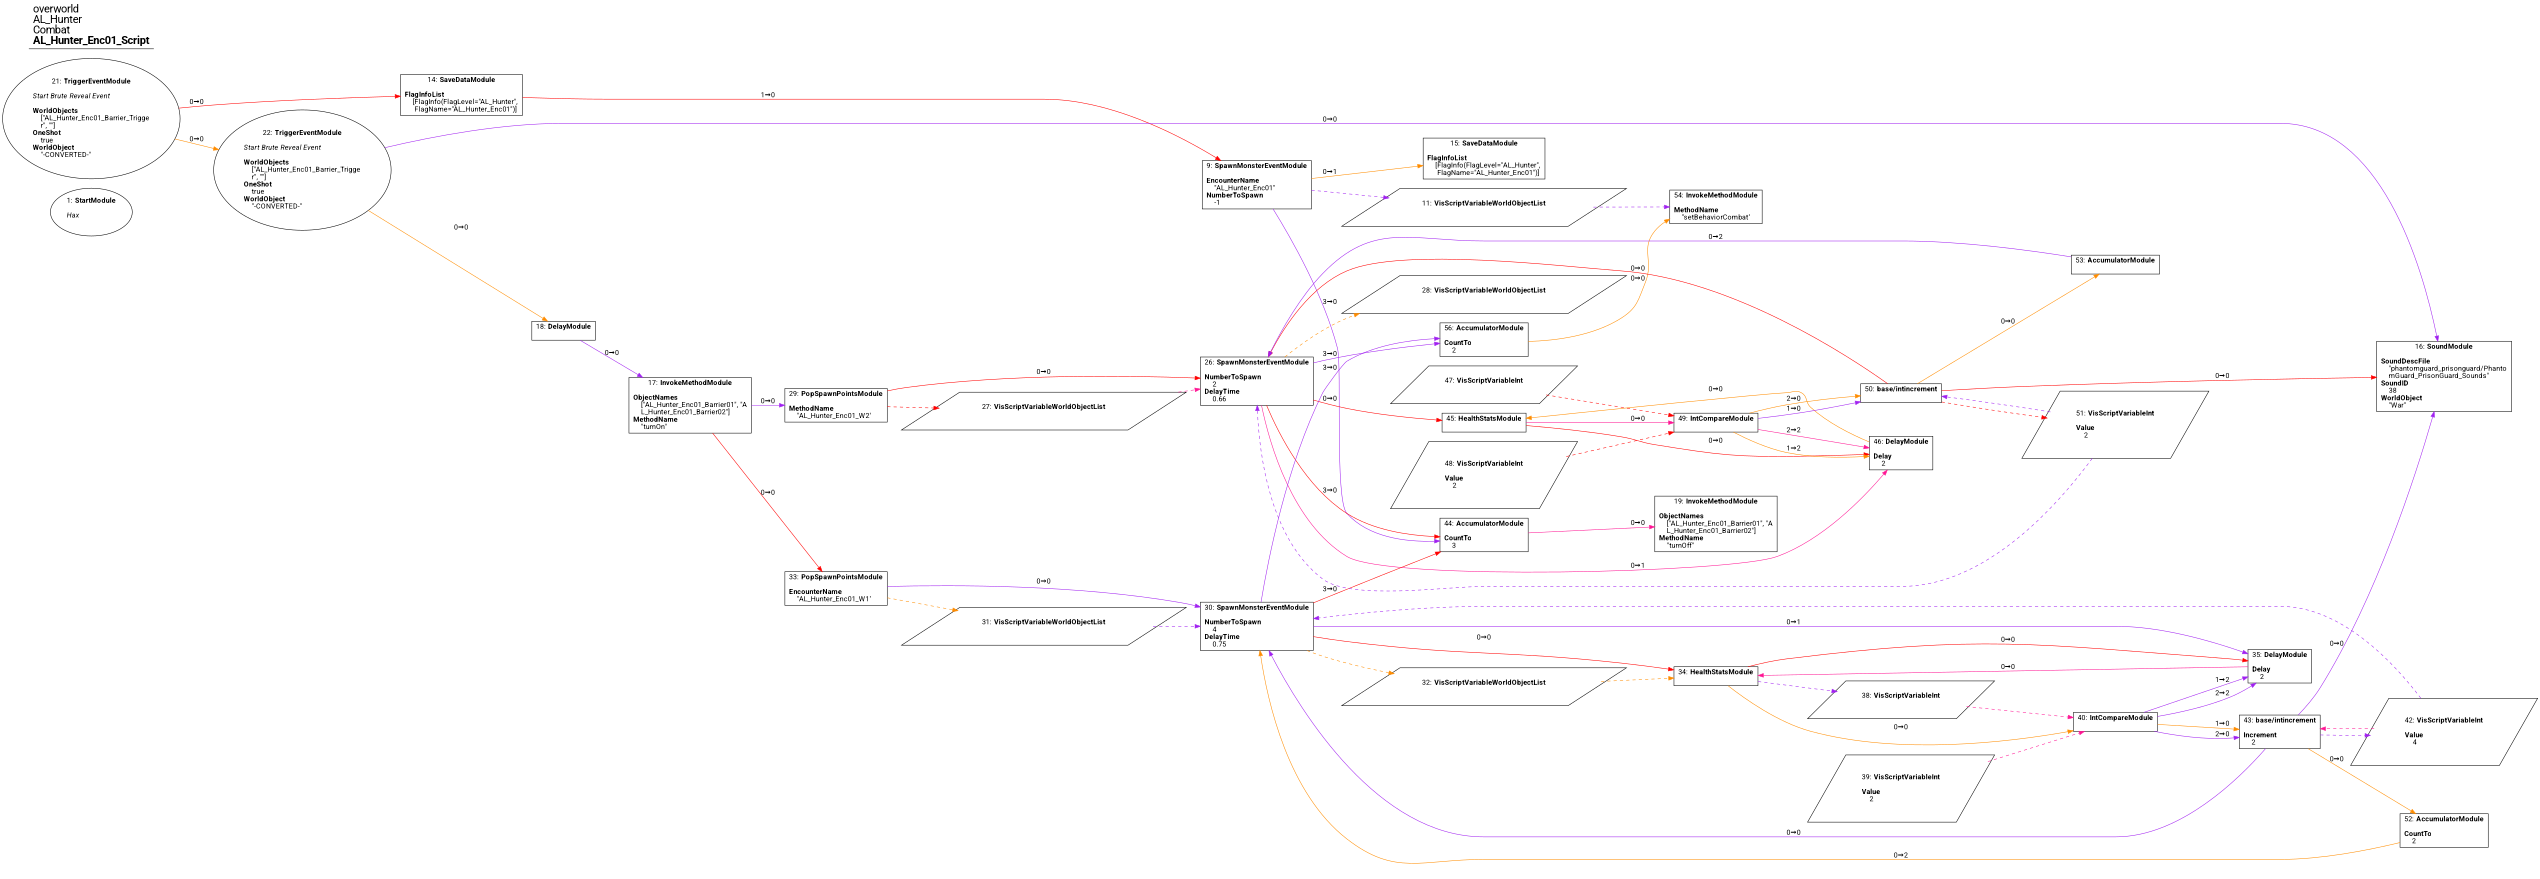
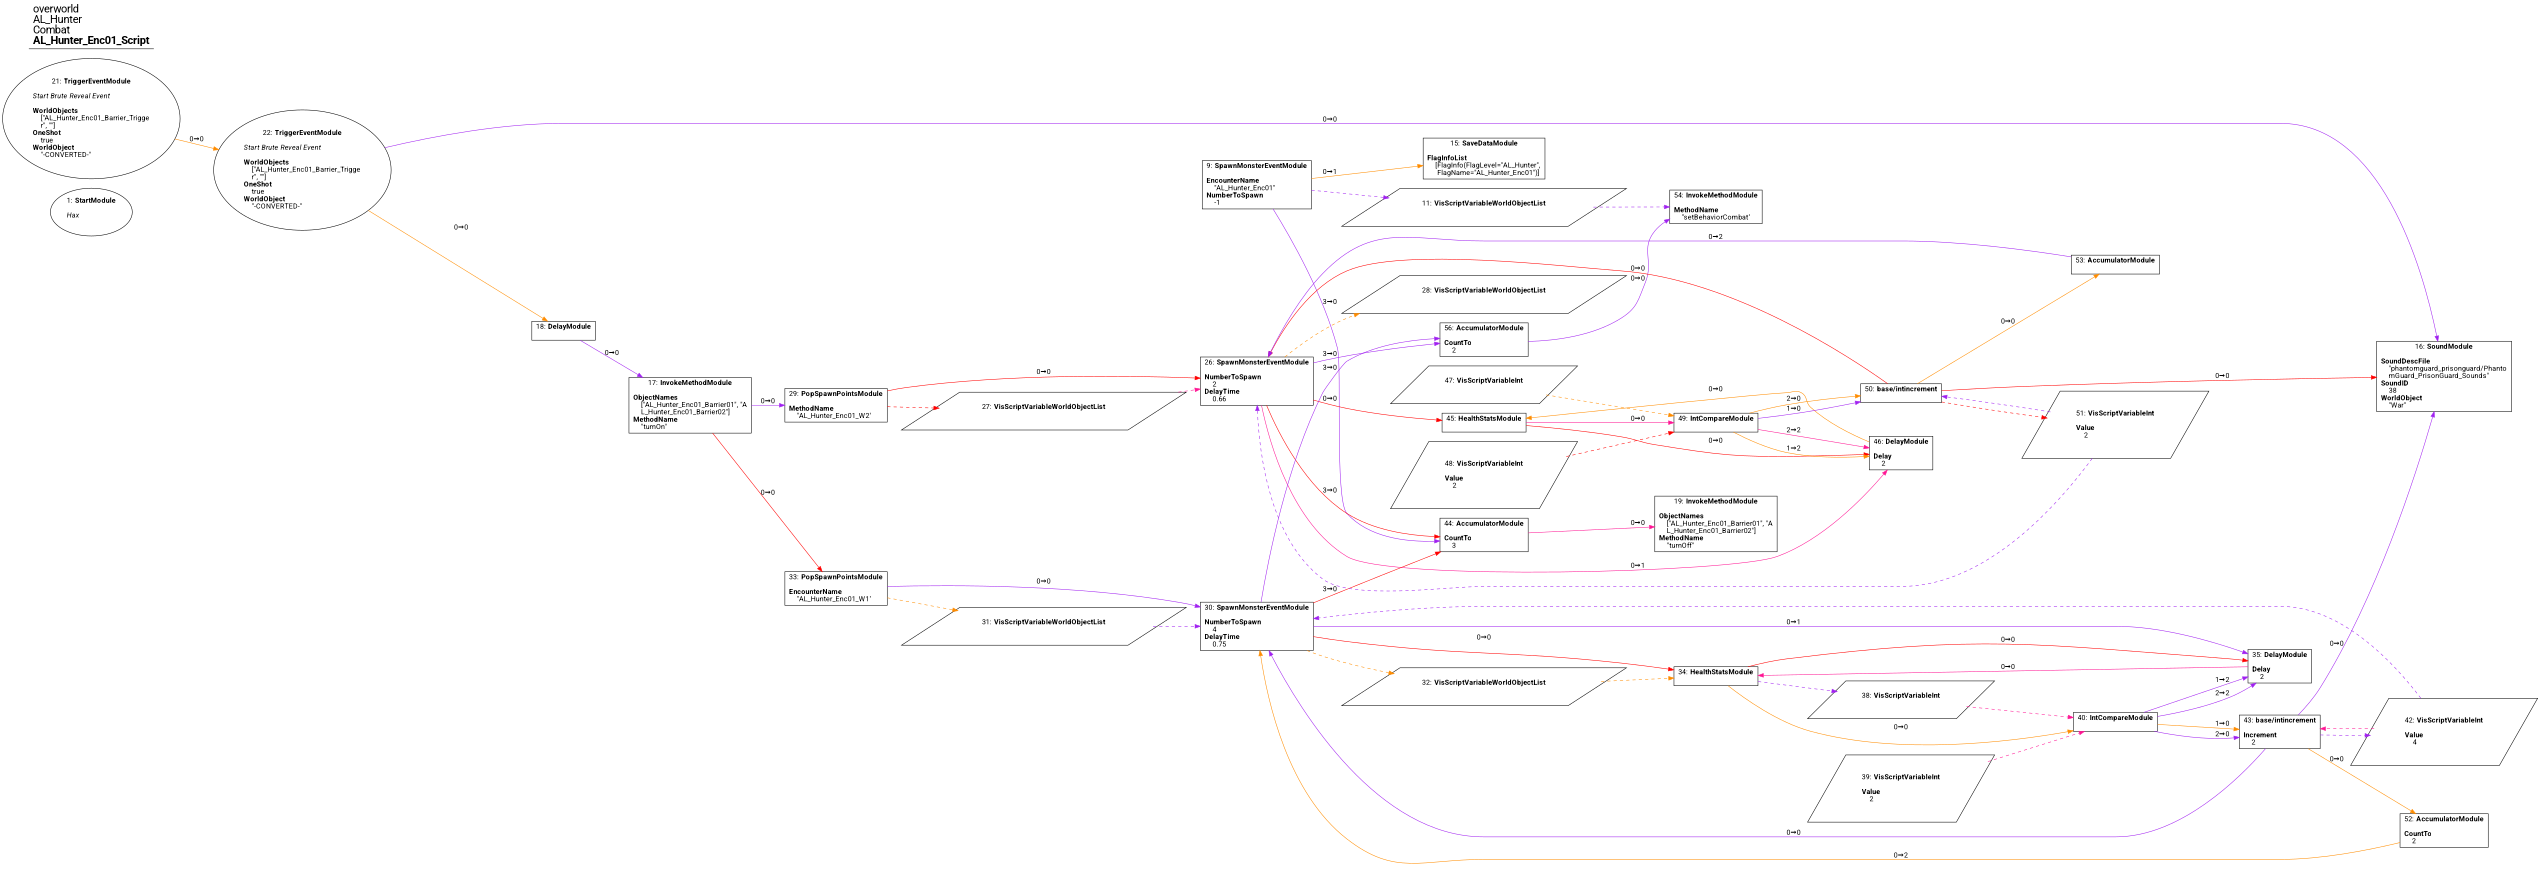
node "14:": removed
edge "56:" -> "54:": color darkorange -> purple
edge "47:" -> "49:": color red -> darkorange
